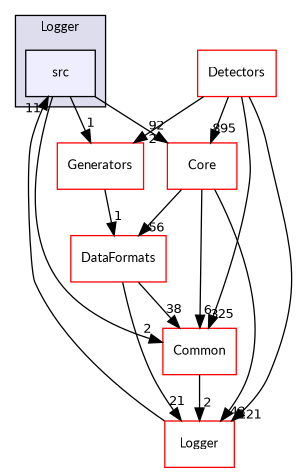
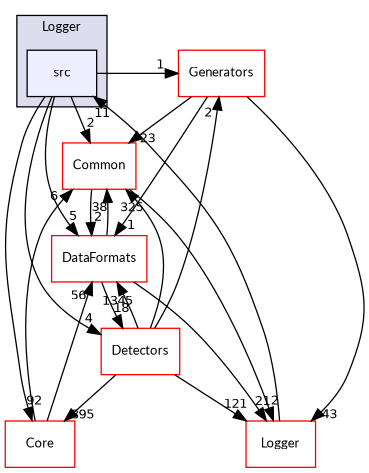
edge "Generators" -> "Common": added
edge "src" -> "DataFormats": added
edge "Common" -> "DataFormats": added
edge "src" -> "Detectors": added
edge "Core" -> "Logger": now "Generators" -> "Logger"
edge "DataFormats" -> "Detectors": added
edge "Detectors" -> "DataFormats": added
